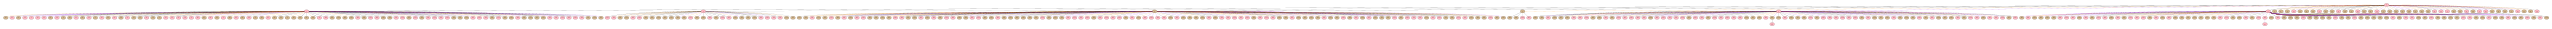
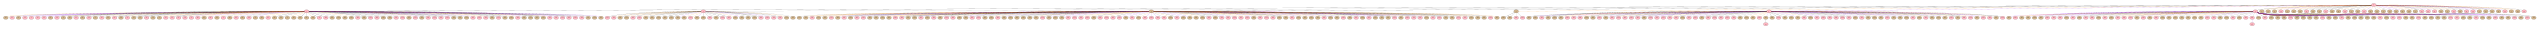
node "284": removed
node "363": removed
